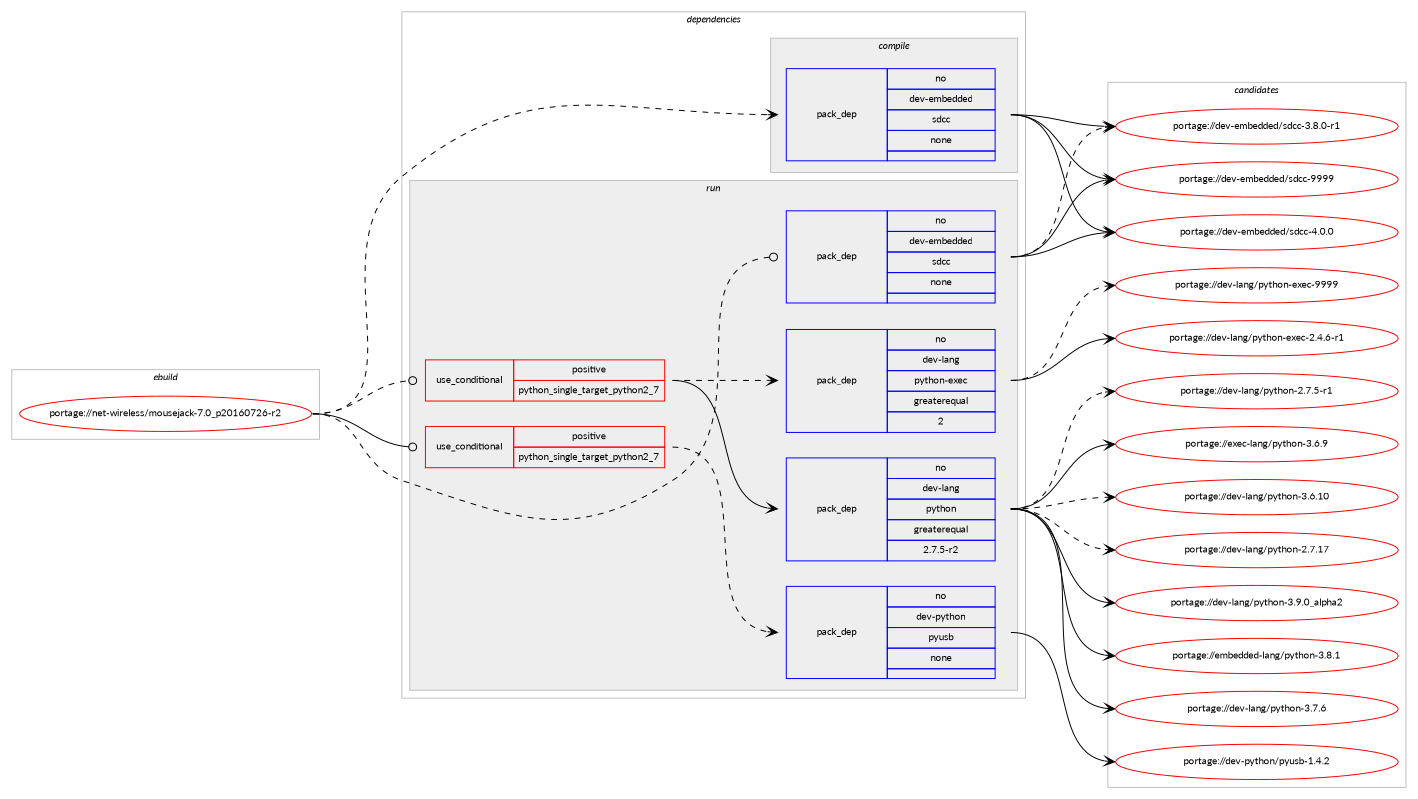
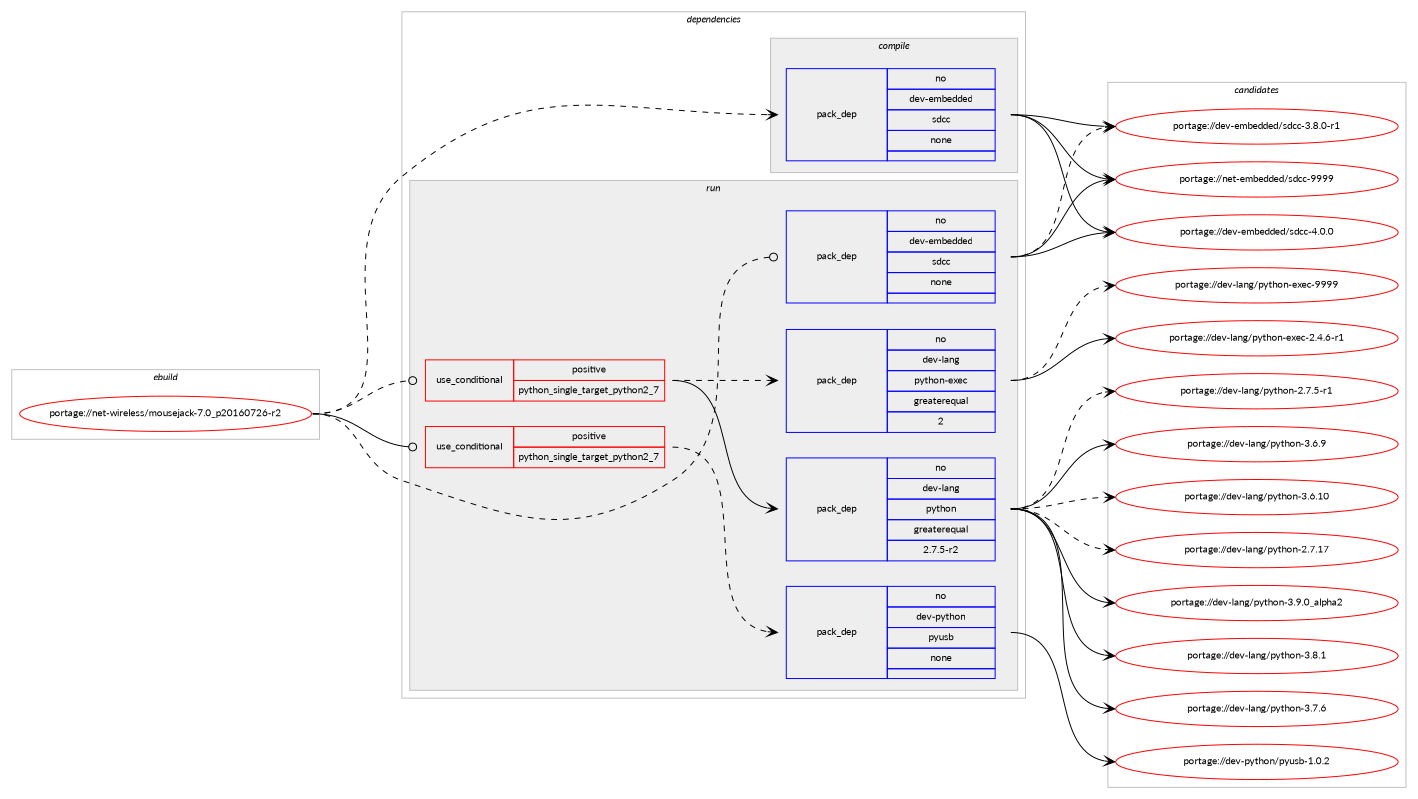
node "portage://dev-embedded/sdcc-9999": label "portage://dev-embedded/sdcc-9999" -> "portage://net-embedded/sdcc-9999"
node "portage://exec-lang/python-3.6.9": label "portage://exec-lang/python-3.6.9" -> "portage://dev-lang/python-3.6.9"
node "portage://embedded-lang/python-3.8.1": label "portage://embedded-lang/python-3.8.1" -> "portage://dev-lang/python-3.8.1"
node "portage://dev-python/pyusb-1.4.2": label "portage://dev-python/pyusb-1.4.2" -> "portage://dev-python/pyusb-1.0.2"
